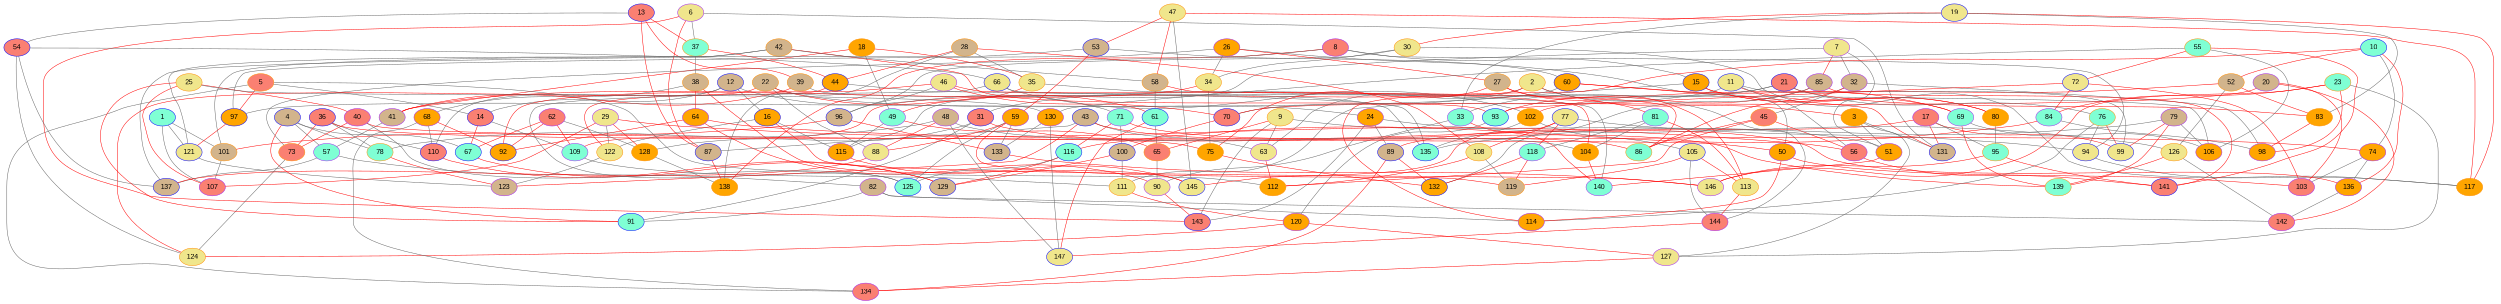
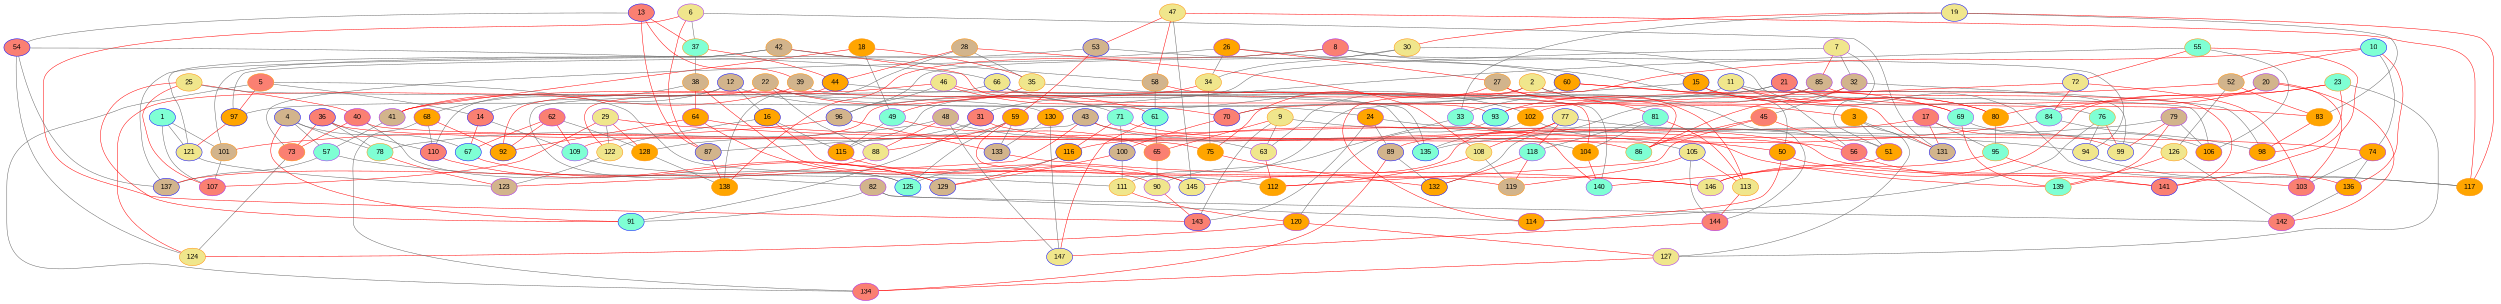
edge "20" -- "80": added
node "116": fillcolor aquamarine -> orange
edge "89" -- "132": color red -> gray40
